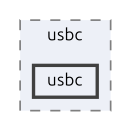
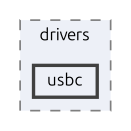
cluster "usbc": label "usbc" -> "drivers"
